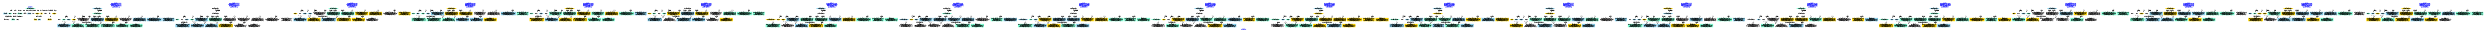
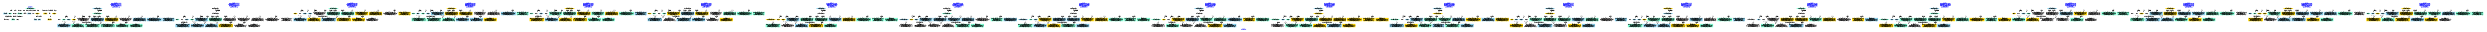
node "Title": removed
node "ID Number": fillcolor white -> gold
node "Category": fillcolor gold -> skyblue
